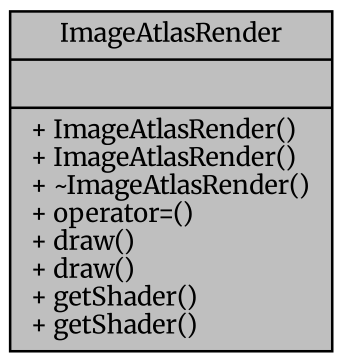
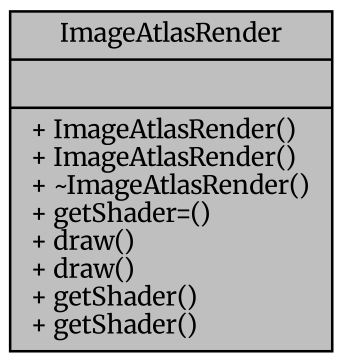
node "ImageAtlasRender": text "+ operator=()" -> "+ getShader=()"
